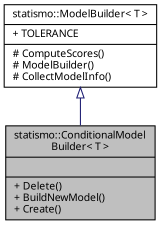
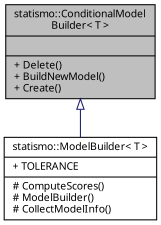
edge "statismo::ConditionalModel" -> "statismo::ModelBuilder< T >": reversed
